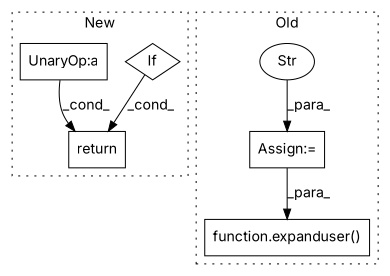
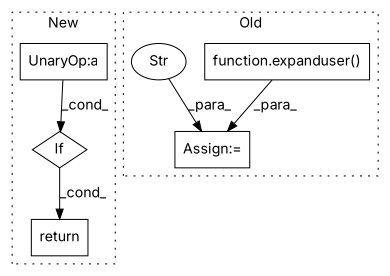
edge "UnaryOp:a" -> "return": now "UnaryOp:a" -> "If"
edge "Assign:=" -> "function.expanduser()": reversed
